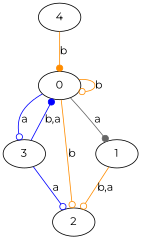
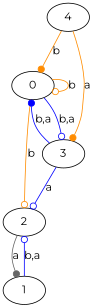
edge "4" -> "3": added, label "a"
edge "0" -> "1": now "2" -> "1"
edge "0" -> "3": label "a" -> "b,a"
edge "1" -> "2": color darkorange -> blue
